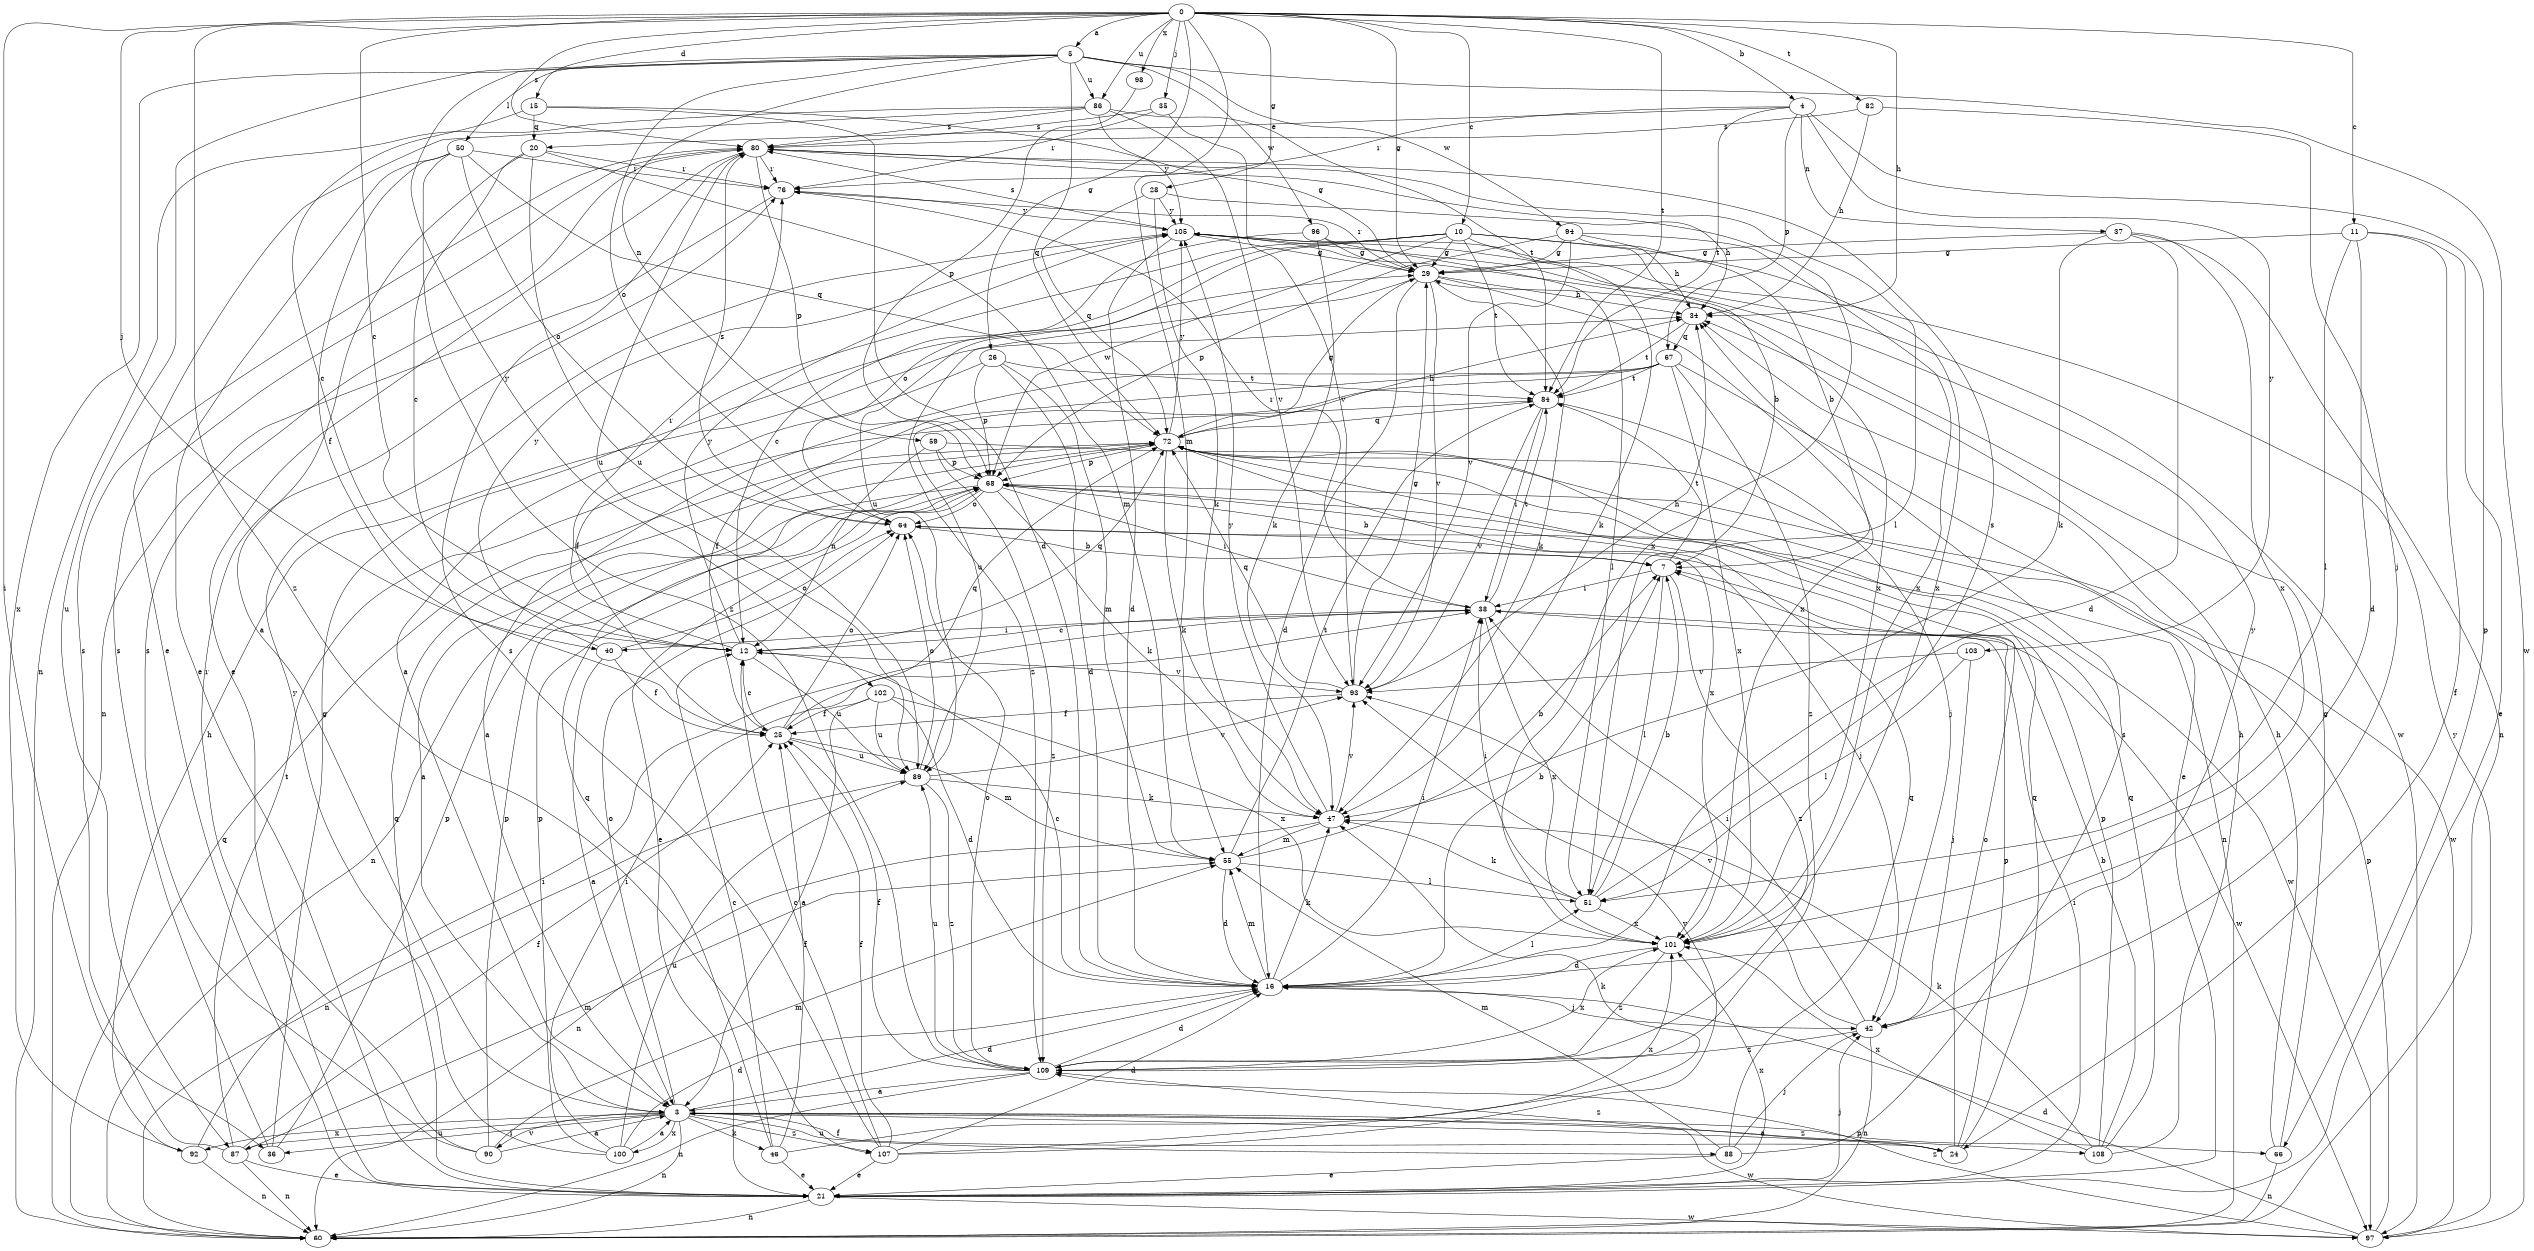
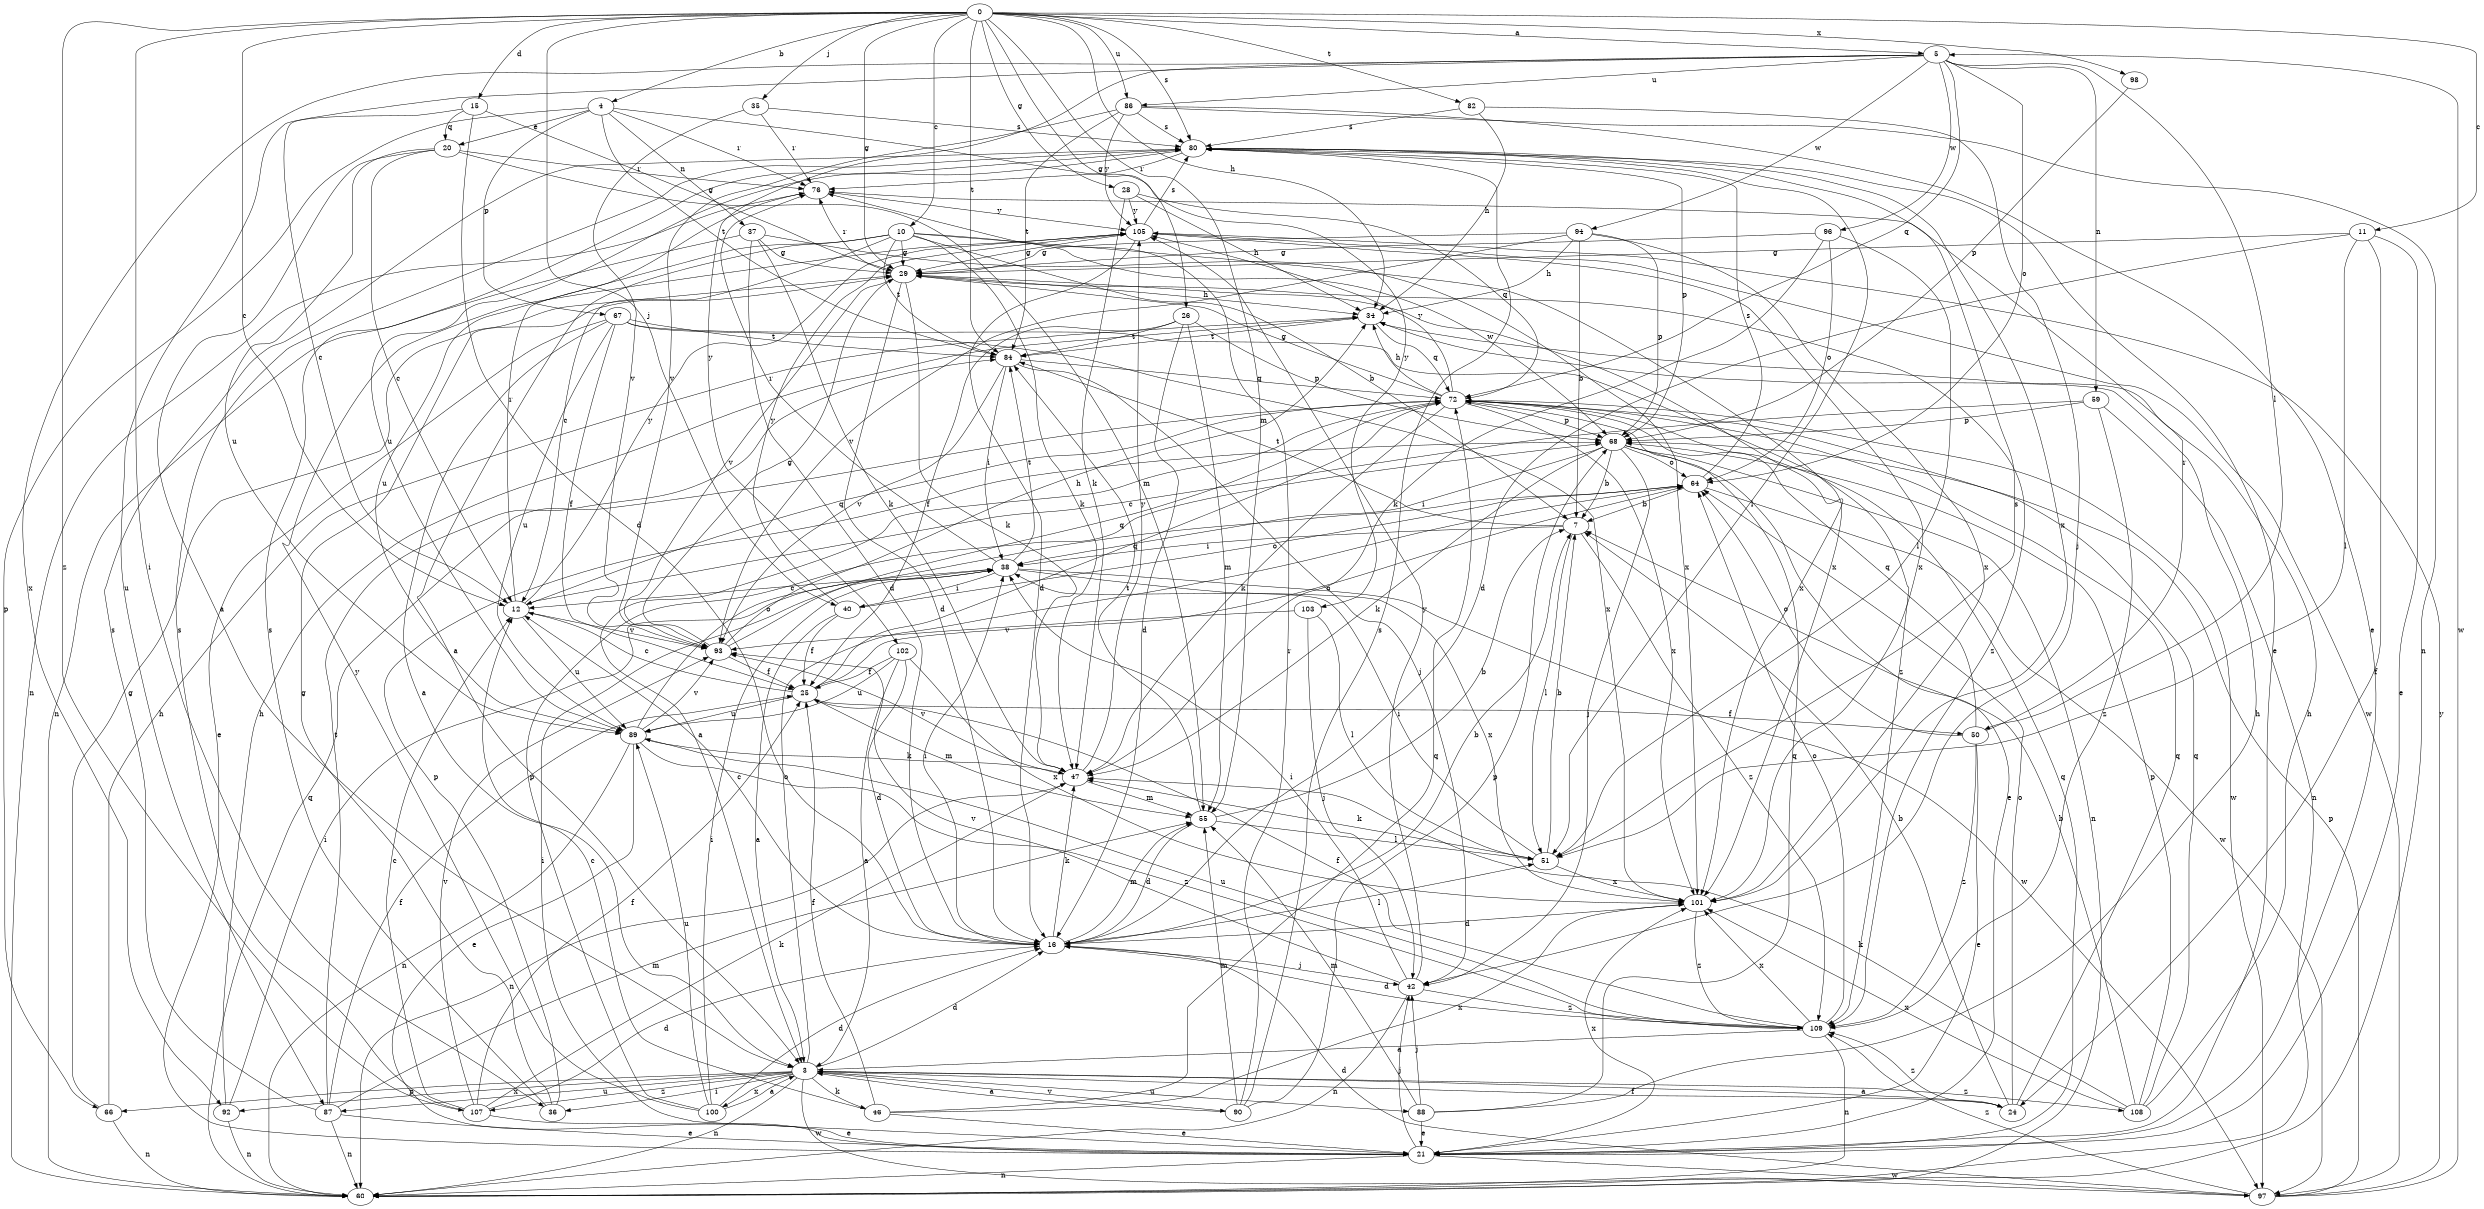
edge "5" -> "97": reversed
edge "34" -> "67": now "34" -> "72"
edge "50" -> "25": reversed
edge "59" -> "12": label "n" -> "c"
edge "88" -> "34": label "s" -> "h"
edge "24" -> "7": label "p" -> "b"
edge "89" -> "21": added, label "e"
